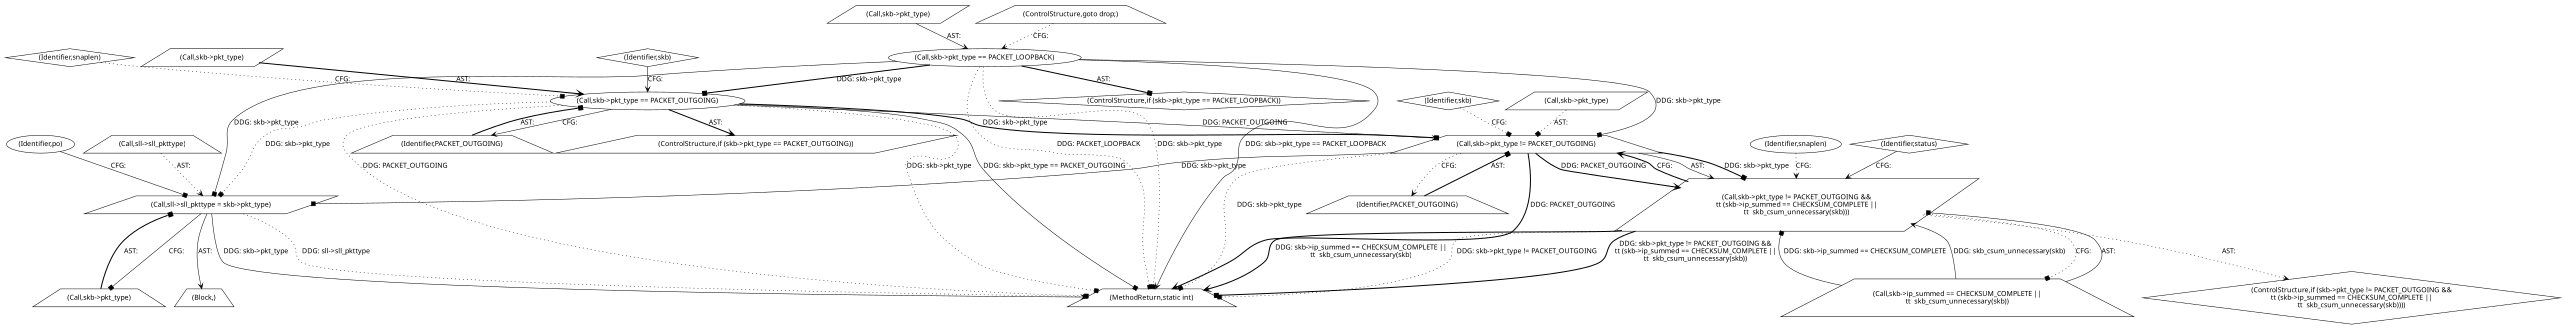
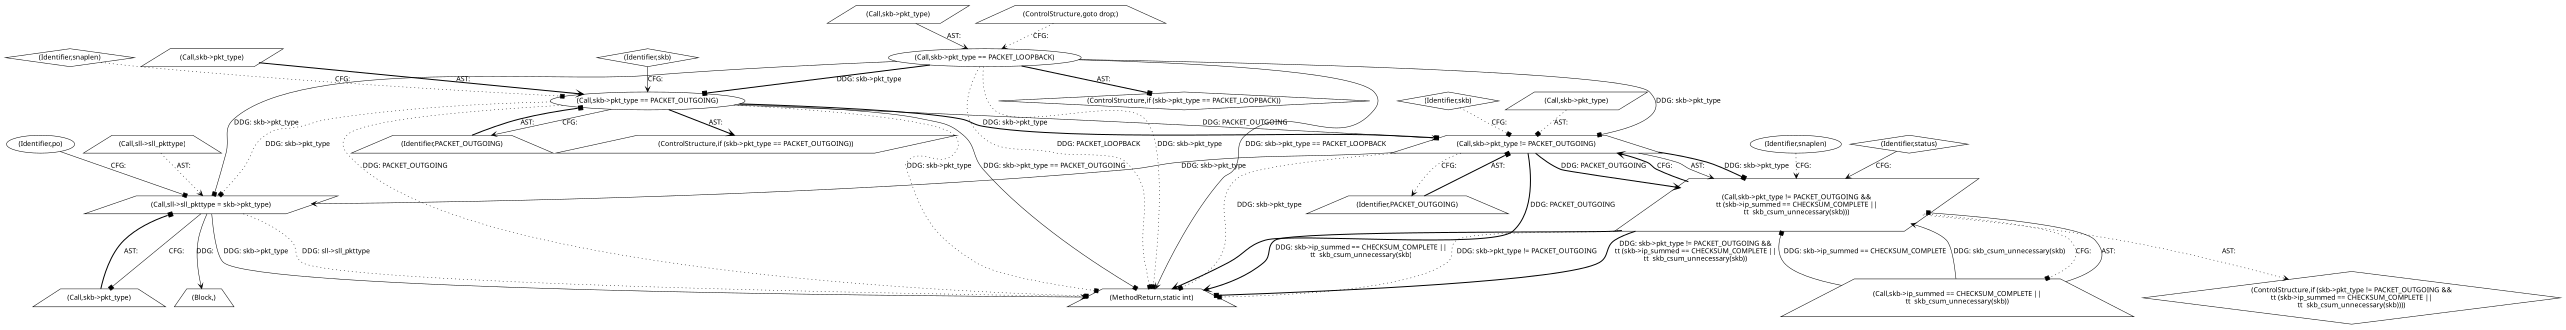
edge "(Call,skb->pkt_type != PACKET_OUTGOING)" -> "(Call,sll->sll_pkttype = skb->pkt_type)": arrowhead box -> vee
edge "(Call,sll->sll_pkttype = skb->pkt_type)" -> "(Block,)": label "AST: " -> "DDG: "
